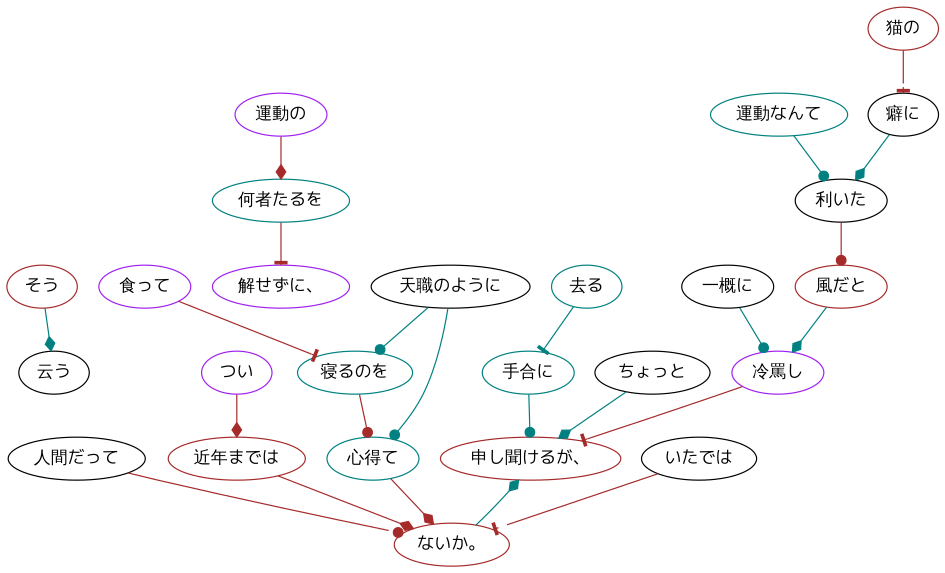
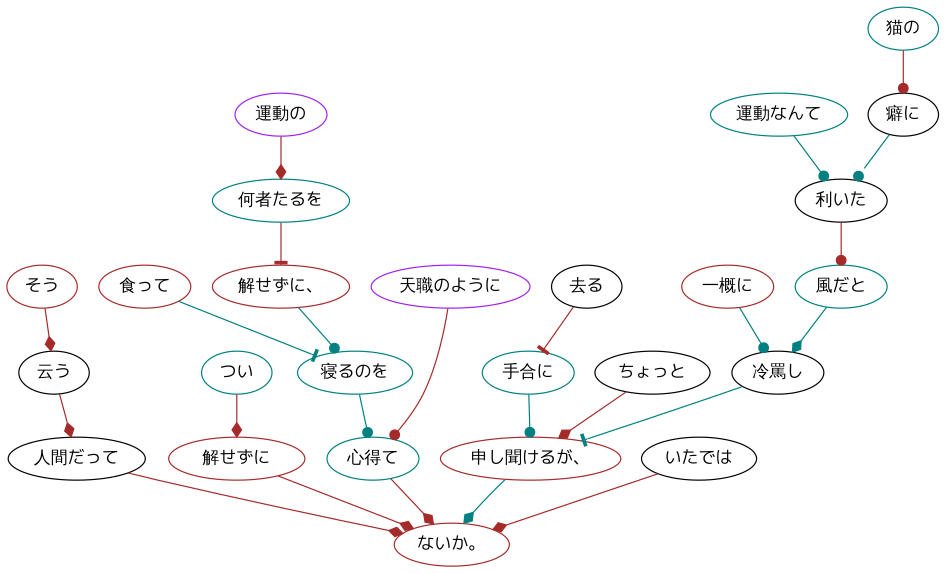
node "猫の": color brown -> teal
edge "猫の" -> "癖に": arrowhead tee -> dot
edge "癖に" -> "利いた": arrowhead diamond -> dot
node "食って": color purple -> brown
node "解せずに、": color purple -> brown
node "天職のように": color black -> purple
node "去る": color teal -> black
node "一概に": color black -> brown
node "風だと": color brown -> teal
edge "そう" -> "云う": color teal -> brown
edge "天職のように" -> "寝るのを": now "解せずに、" -> "寝るのを"
edge "去る" -> "手合に": color teal -> brown
edge "食って" -> "寝るのを": color brown -> teal
node "つい": color purple -> teal
edge "天職のように" -> "心得て": color teal -> brown
node "冷罵し": color purple -> black
edge "云う" -> "人間だって": added
edge "寝るのを" -> "心得て": color brown -> teal
edge "ちょっと" -> "申し聞けるが、": color teal -> brown
edge "冷罵し" -> "申し聞けるが、": color brown -> teal
node "近年までは": label "近年までは" -> "解せずに"
edge "いたでは" -> "ないか。": arrowhead tee -> diamond
edge "人間だって" -> "ないか。": arrowhead dot -> diamond
edge "ないか。" -> "申し聞けるが、": reversed
